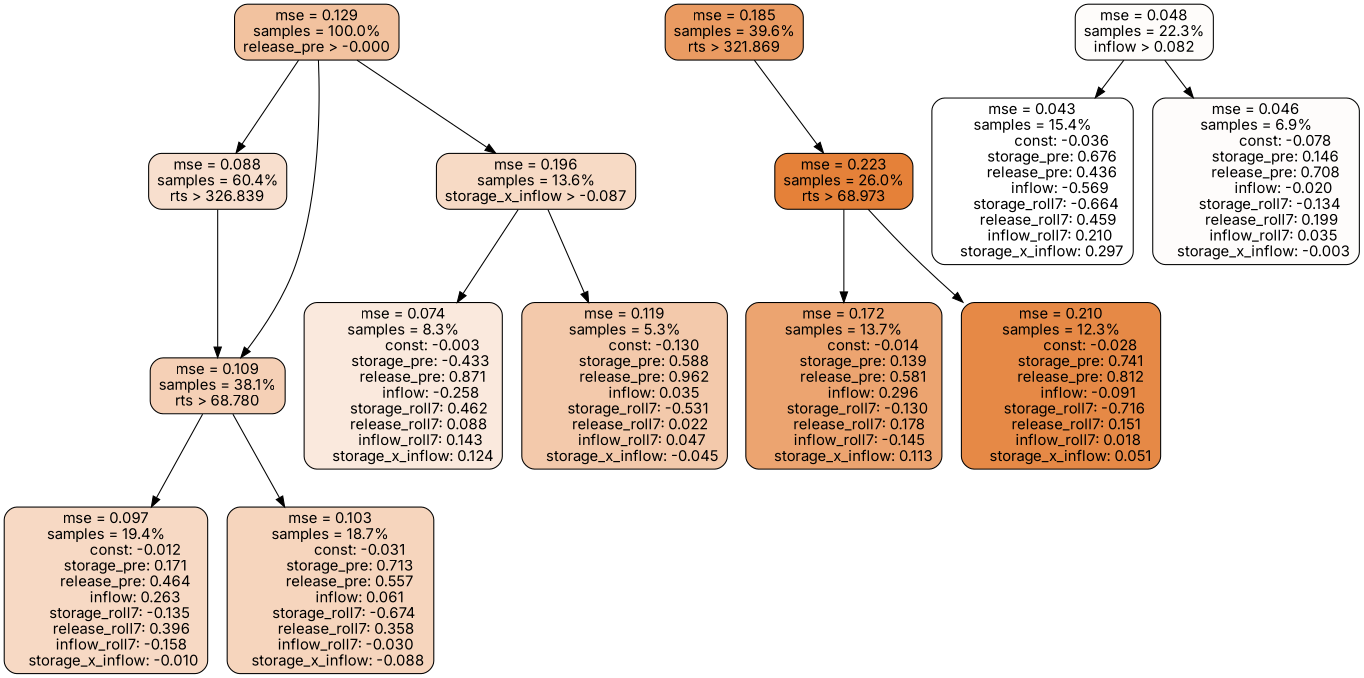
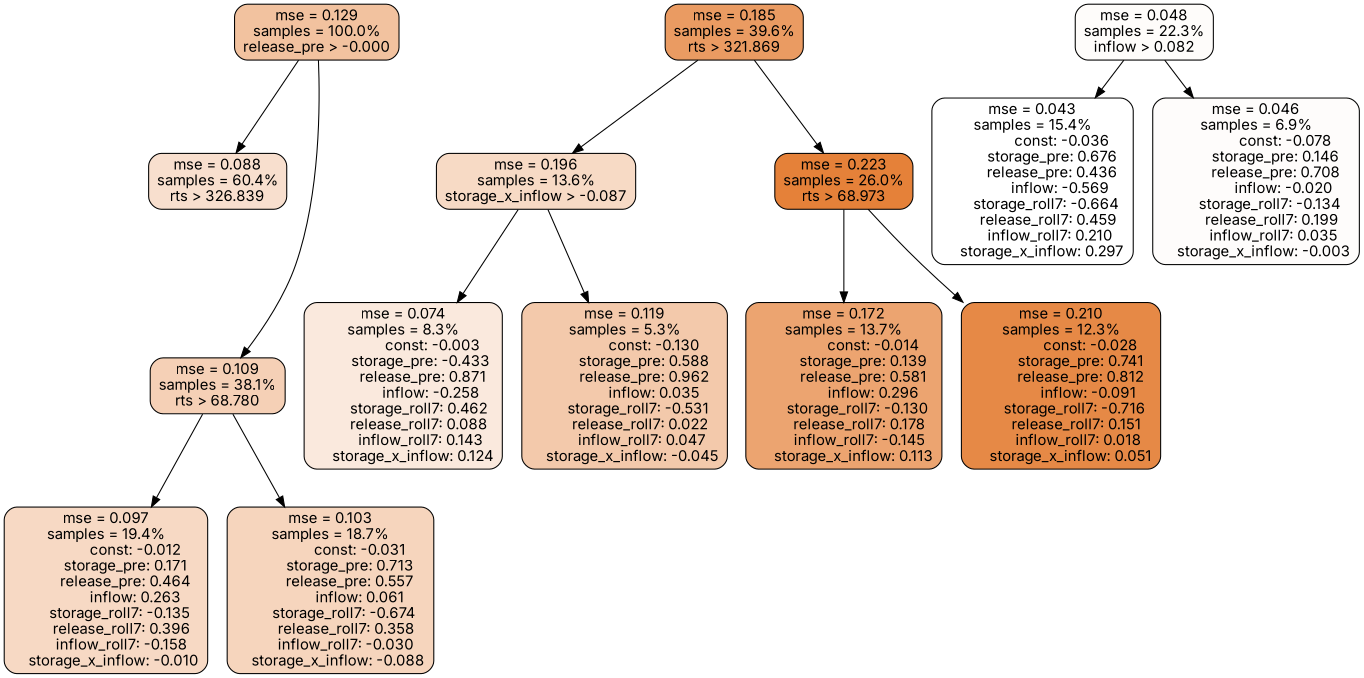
edge "mse = 0.129 samples = 100.0% release_pre > -0.000" -> "mse = 0.196 samples = 13.6% storage_x_inflow > -0.087": now "mse = 0.185 samples = 39.6% rts > 321.869" -> "mse = 0.196 samples = 13.6% storage_x_inflow > -0.087"
edge "mse = 0.088 samples = 60.4% rts > 326.839" -> "mse = 0.109 samples = 38.1% rts > 68.780": removed
